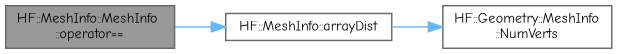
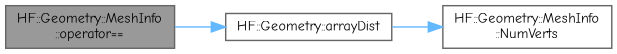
node "HF::MeshInfo::MeshInfo ::operator==": label "HF::MeshInfo::MeshInfo ::operator==" -> "HF::Geometry::MeshInfo ::operator=="
node "HF::MeshInfo::arrayDist": label "HF::MeshInfo::arrayDist" -> "HF::Geometry::arrayDist"
